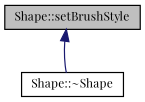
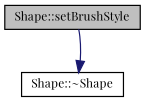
edge "Shape::~Shape" -> "Shape::setBrushStyle": reversed
